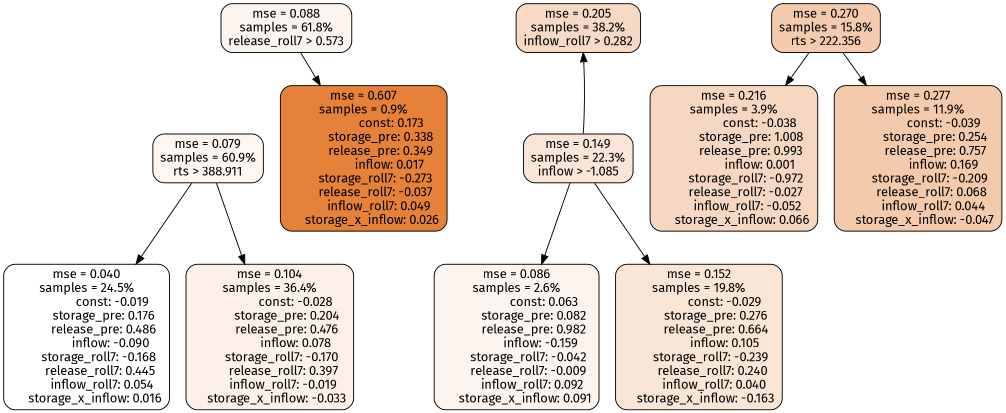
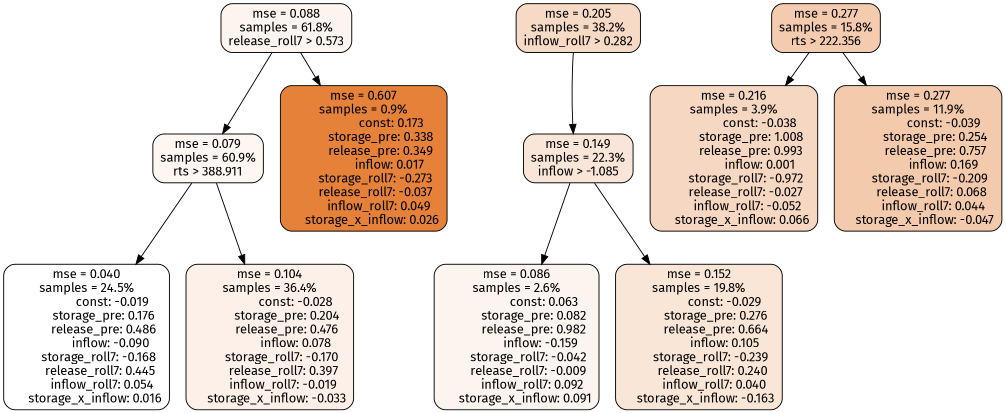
node "mse = 0.270 samples = 15.8% rts > 222.356": label "mse = 0.270 samples = 15.8% rts > 222.356" -> "mse = 0.277 samples = 15.8% rts > 222.356"
edge "mse = 0.088 samples = 61.8% release_roll7 > 0.573" -> "mse = 0.079 samples = 60.9% rts > 388.911": added
edge "mse = 0.149 samples = 22.3% inflow > -1.085" -> "mse = 0.205 samples = 38.2% inflow_roll7 > 0.282": reversed
